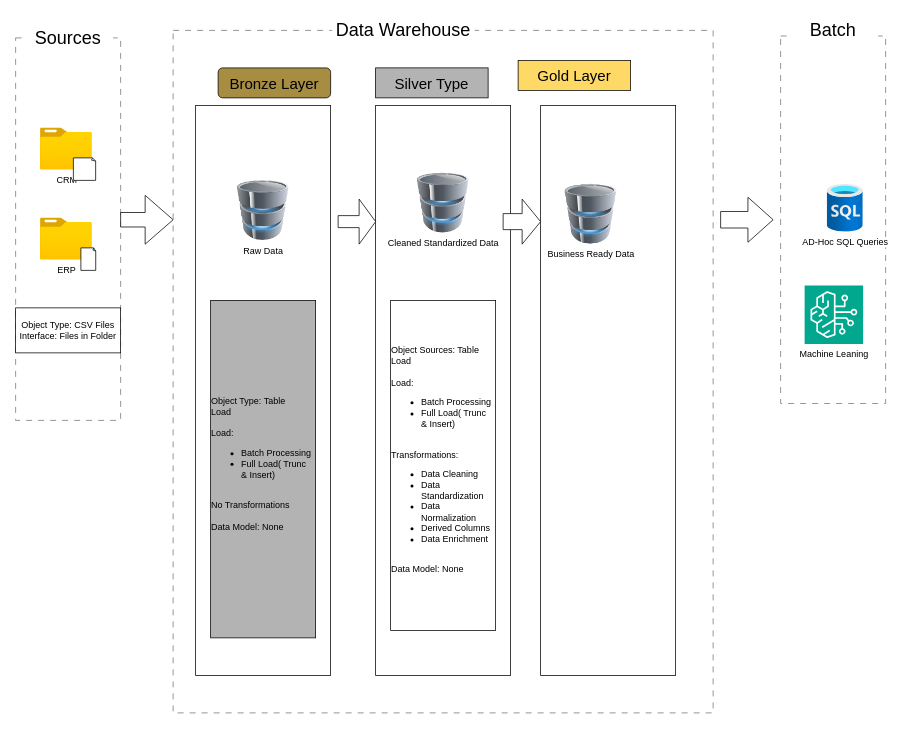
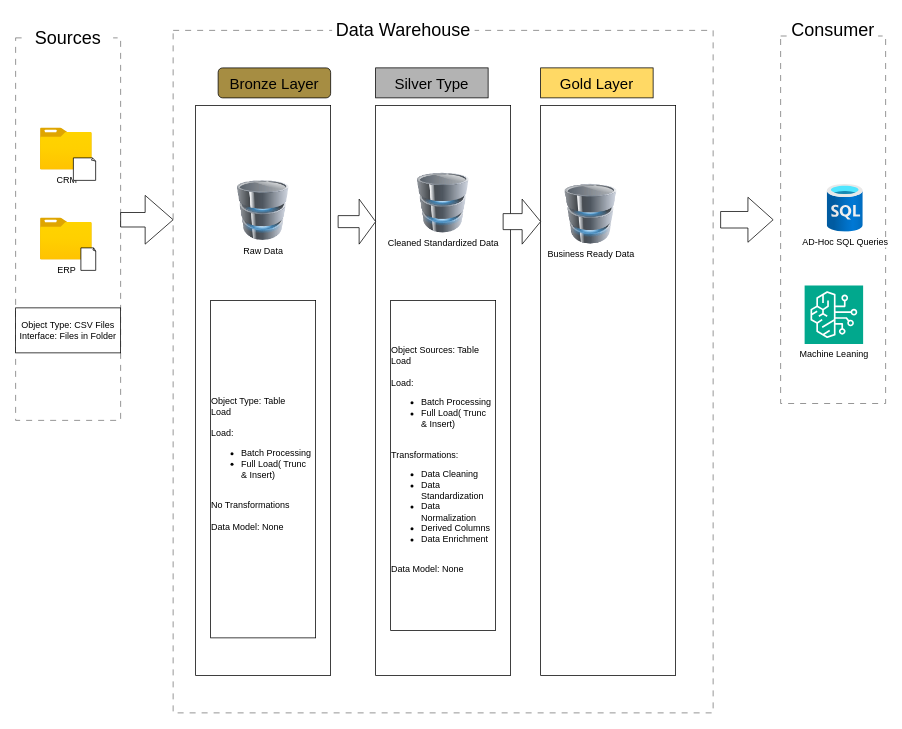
node "Batch": label "Batch" -> "Consumer"
node "Gold Layer": moved (574, 75) -> (597, 83)
node "Object Type: Table Load Load: Batch Processing Full Load( Trunc & Insert) No Transformations Data Model: None": fillcolor #b3b3b3 -> #ffffff
